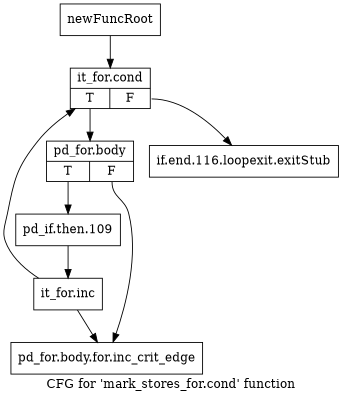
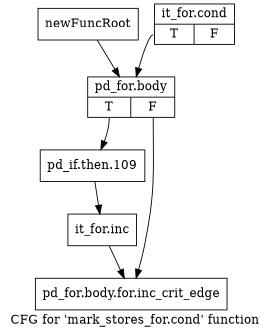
edge "newFuncRoot" -> "it_for.cond": now "newFuncRoot" -> "pd_for.body"
node "if.end.116.loopexit.exitStub": removed
edge "it_for.inc" -> "it_for.cond": removed
